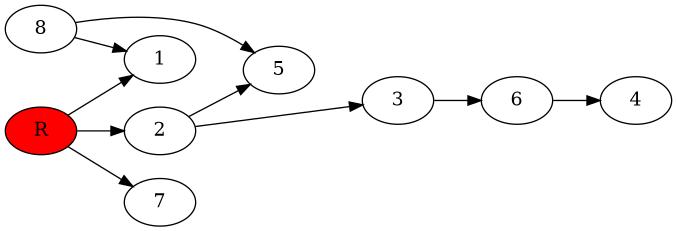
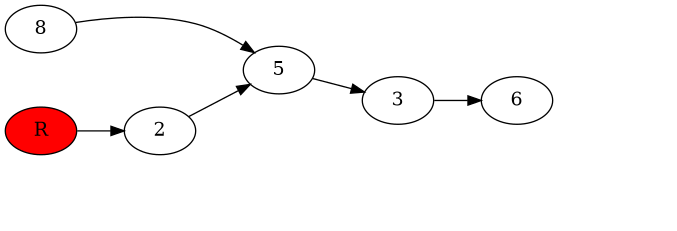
node "1": removed
node "4": removed
edge "2" -> "3": now "5" -> "3"
node "7": removed
